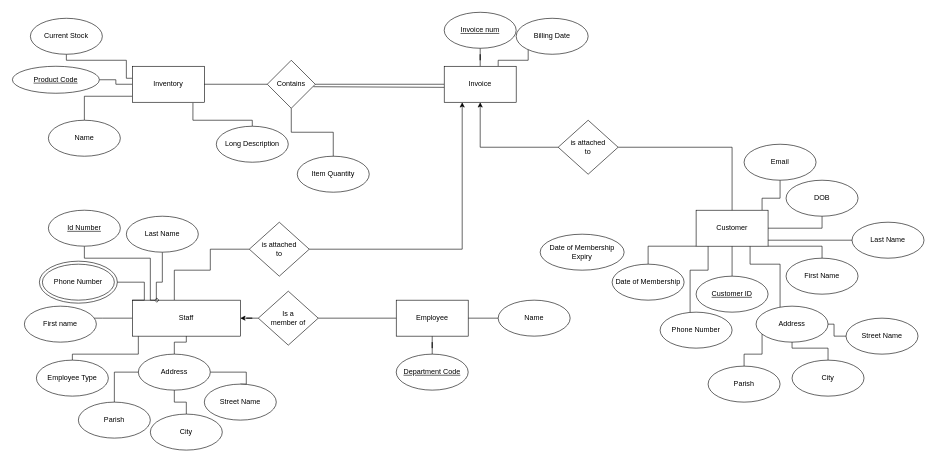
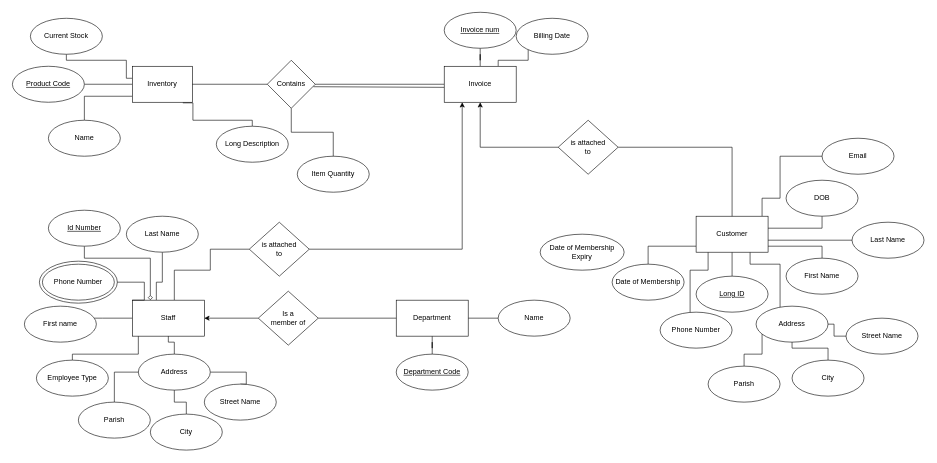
node "Product Code": size 87x27 -> 72x36
node "Inventory": size 72x36 -> 60x36
node "Email": moved (780, 162) -> (858, 156)
node "Customer": moved (732, 228) -> (732, 234)
node "Customer ID": label "Customer ID" -> "Long ID"
node "Staff": size 108x36 -> 72x36
node "Employee": label "Employee" -> "Department"
